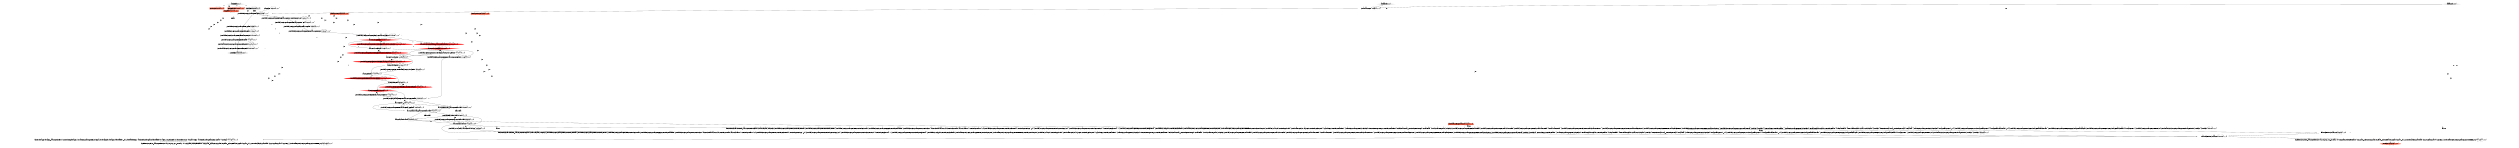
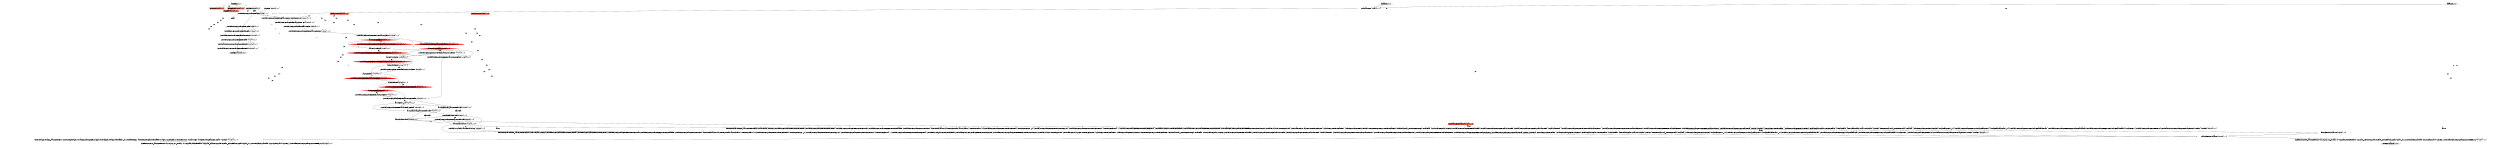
node "json.endObject()@@@139@@@['1', '0', '0']": fillcolor tomato -> lightgray
